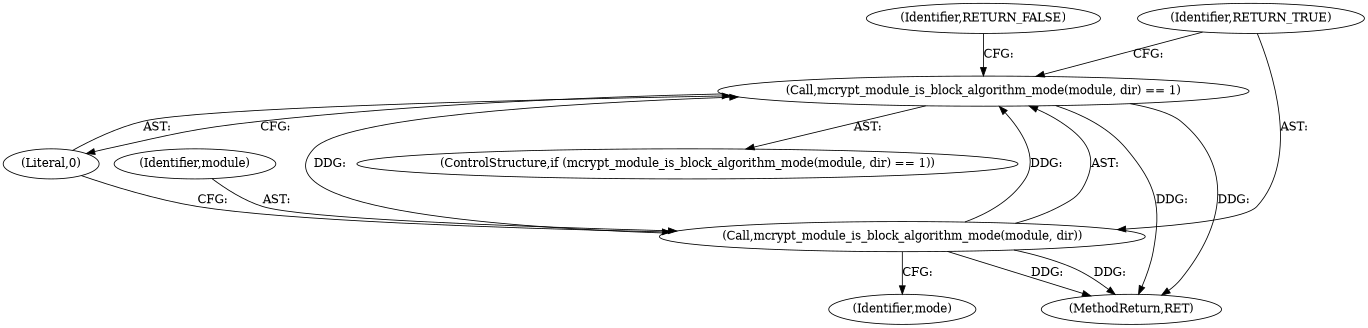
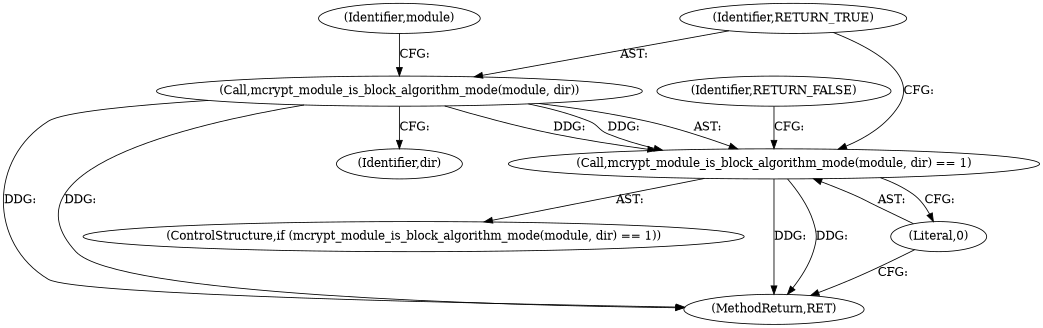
edge "(Identifier,module)" -> "(Call,mcrypt_module_is_block_algorithm_mode(module, dir))": label "AST: " -> "CFG: "
edge "(Literal,0)" -> "(Call,mcrypt_module_is_block_algorithm_mode(module, dir))": now "(Literal,0)" -> "(MethodReturn,RET)"
node "(Identifier,mode)": label "(Identifier,mode)" -> "(Identifier,dir)"
